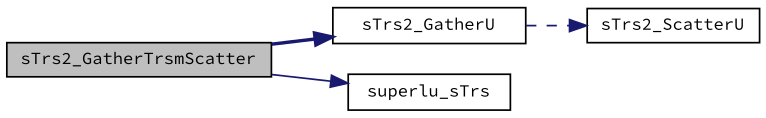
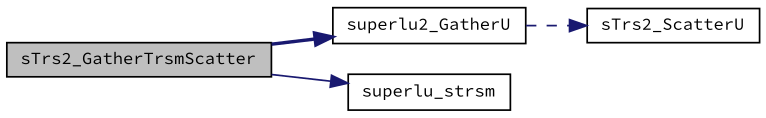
node "sTrs2_GatherU": label "sTrs2_GatherU" -> "superlu2_GatherU"
node "superlu_sTrs": label "superlu_sTrs" -> "superlu_strsm"
